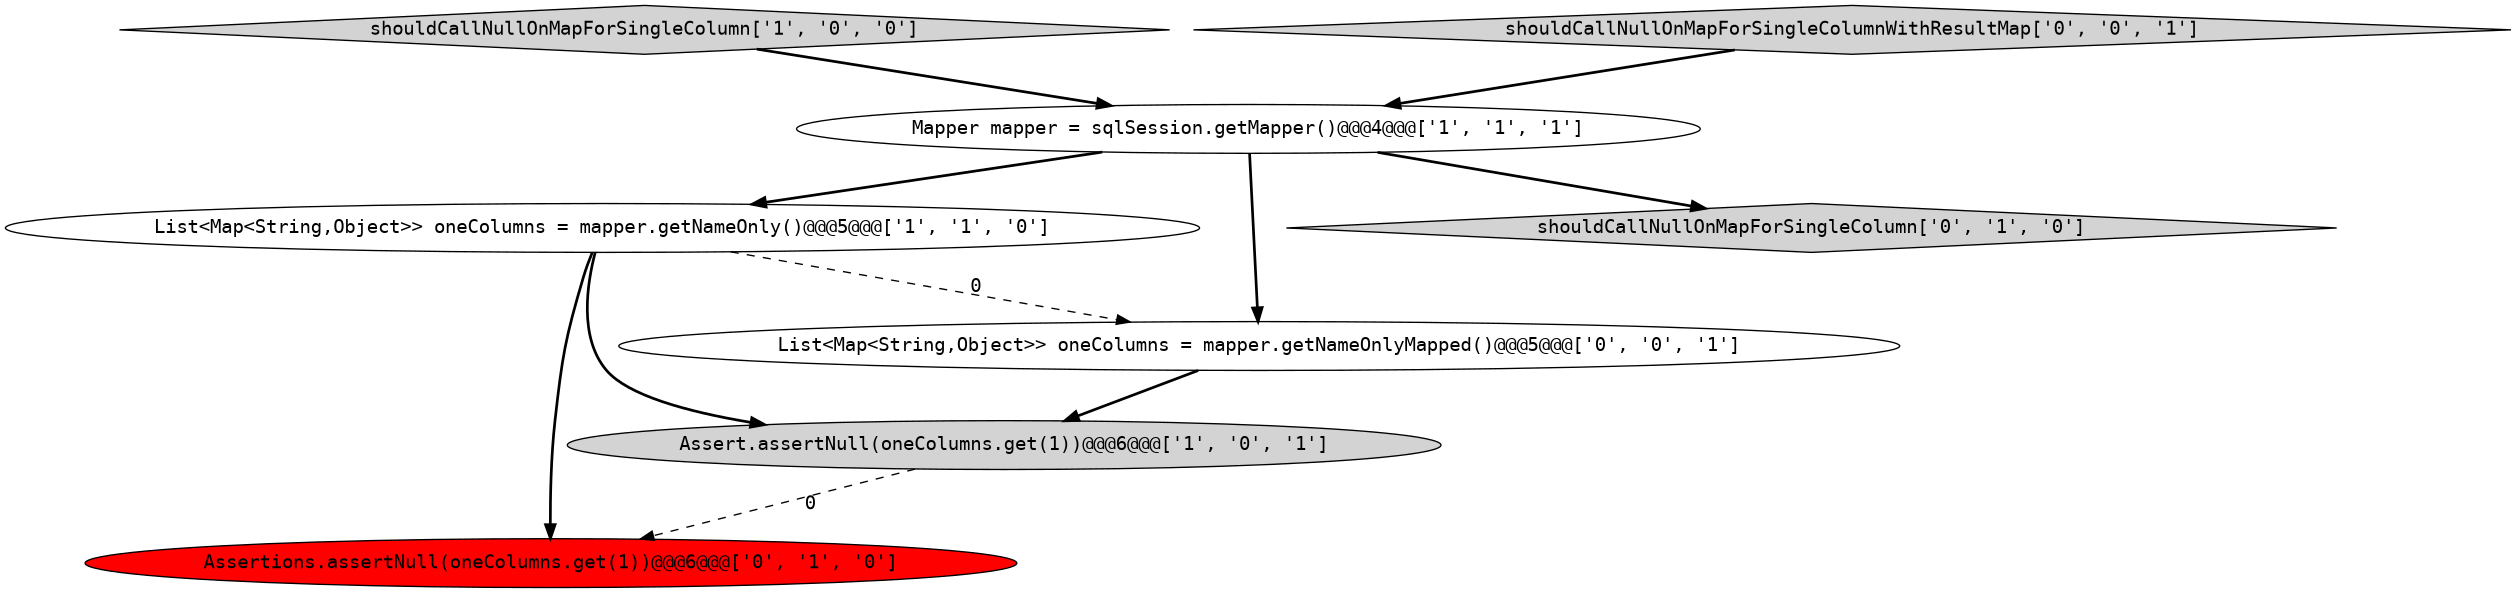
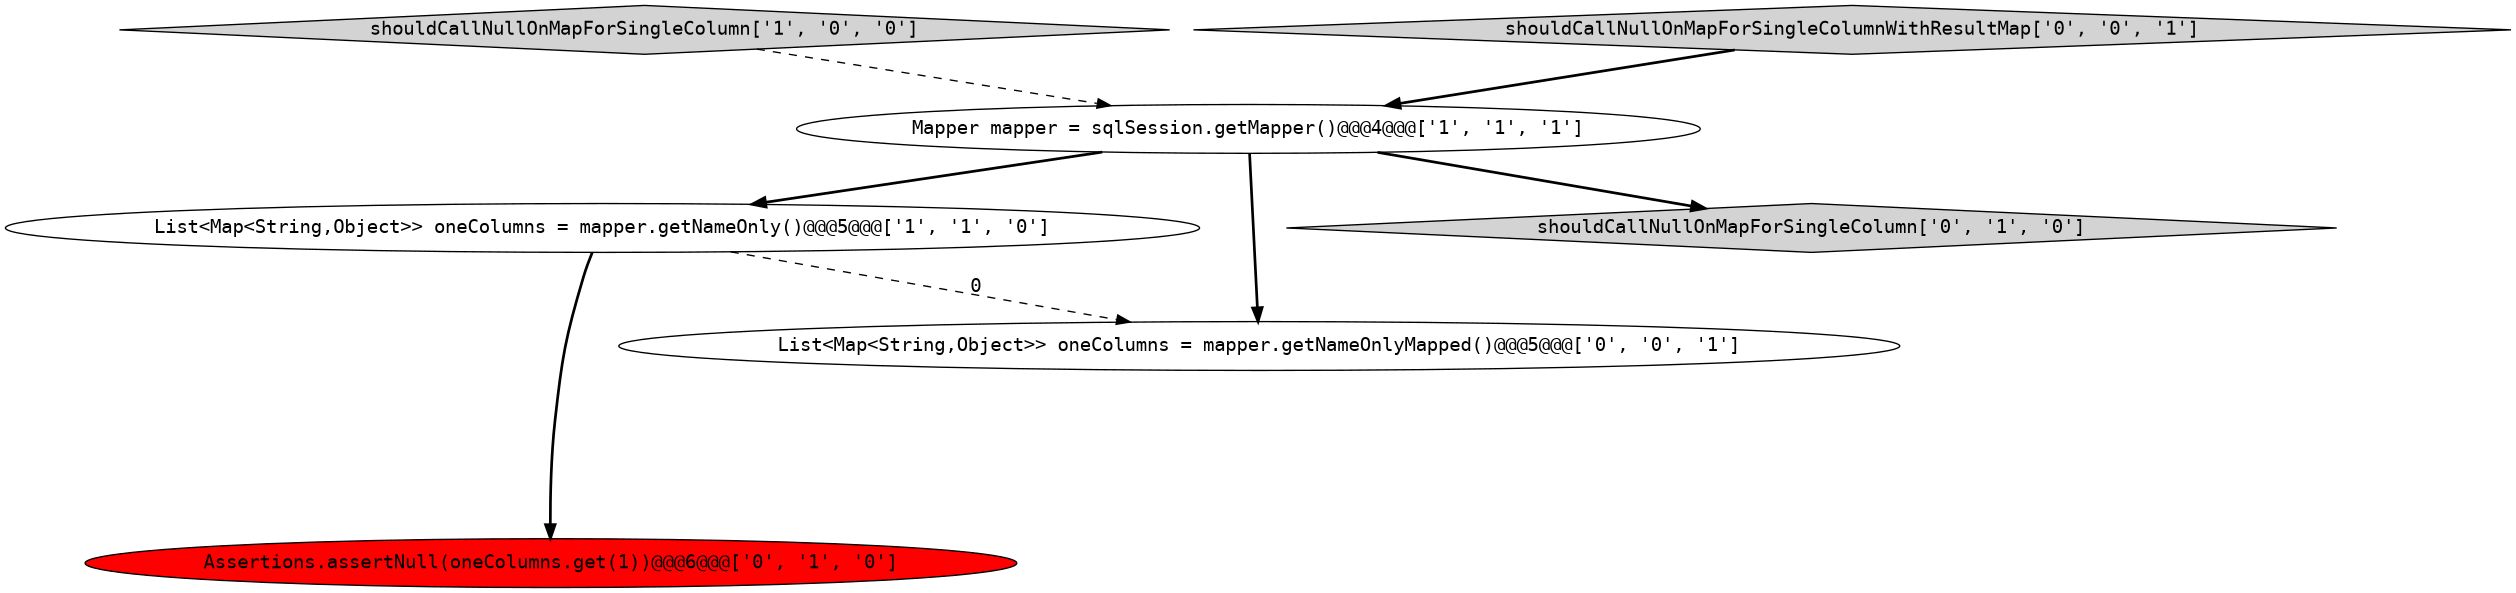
edge "shouldCallNullOnMapForSingleColumn['1', '0', '0']" -> "Mapper mapper = sqlSession.getMapper()@@@4@@@['1', '1', '1']": style bold -> dashed
node "Assert.assertNull(oneColumns.get(1))@@@6@@@['1', '0', '1']": removed
